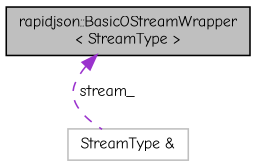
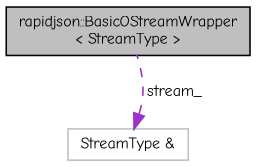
edge "StreamType &" -> "rapidjson::BasicOStreamWrapper < StreamType >": reversed
